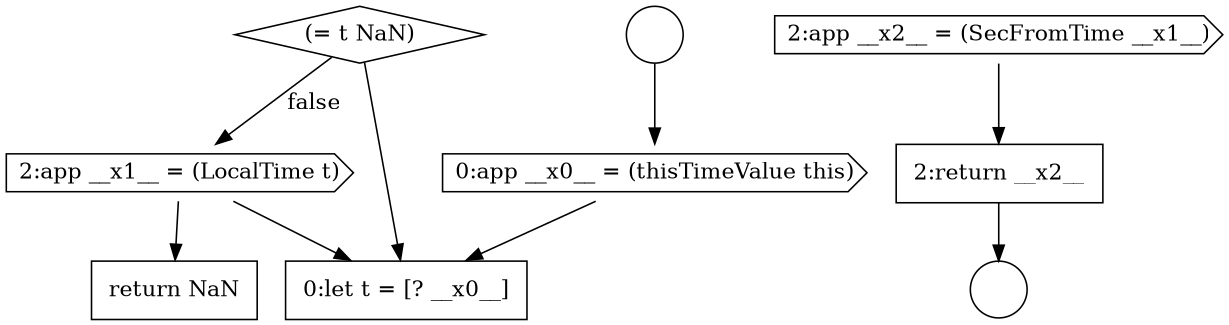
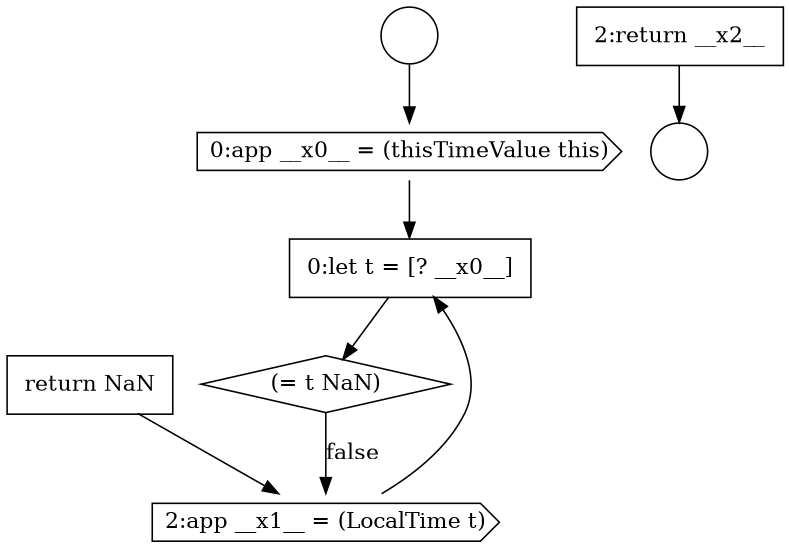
node "2:app __x2__ = (SecFromTime __x1__)": removed
edge "(= t NaN)" -> "0:let t = [? __x0__]": reversed
edge "2:app __x1__ = (LocalTime t)" -> "return NaN": reversed
